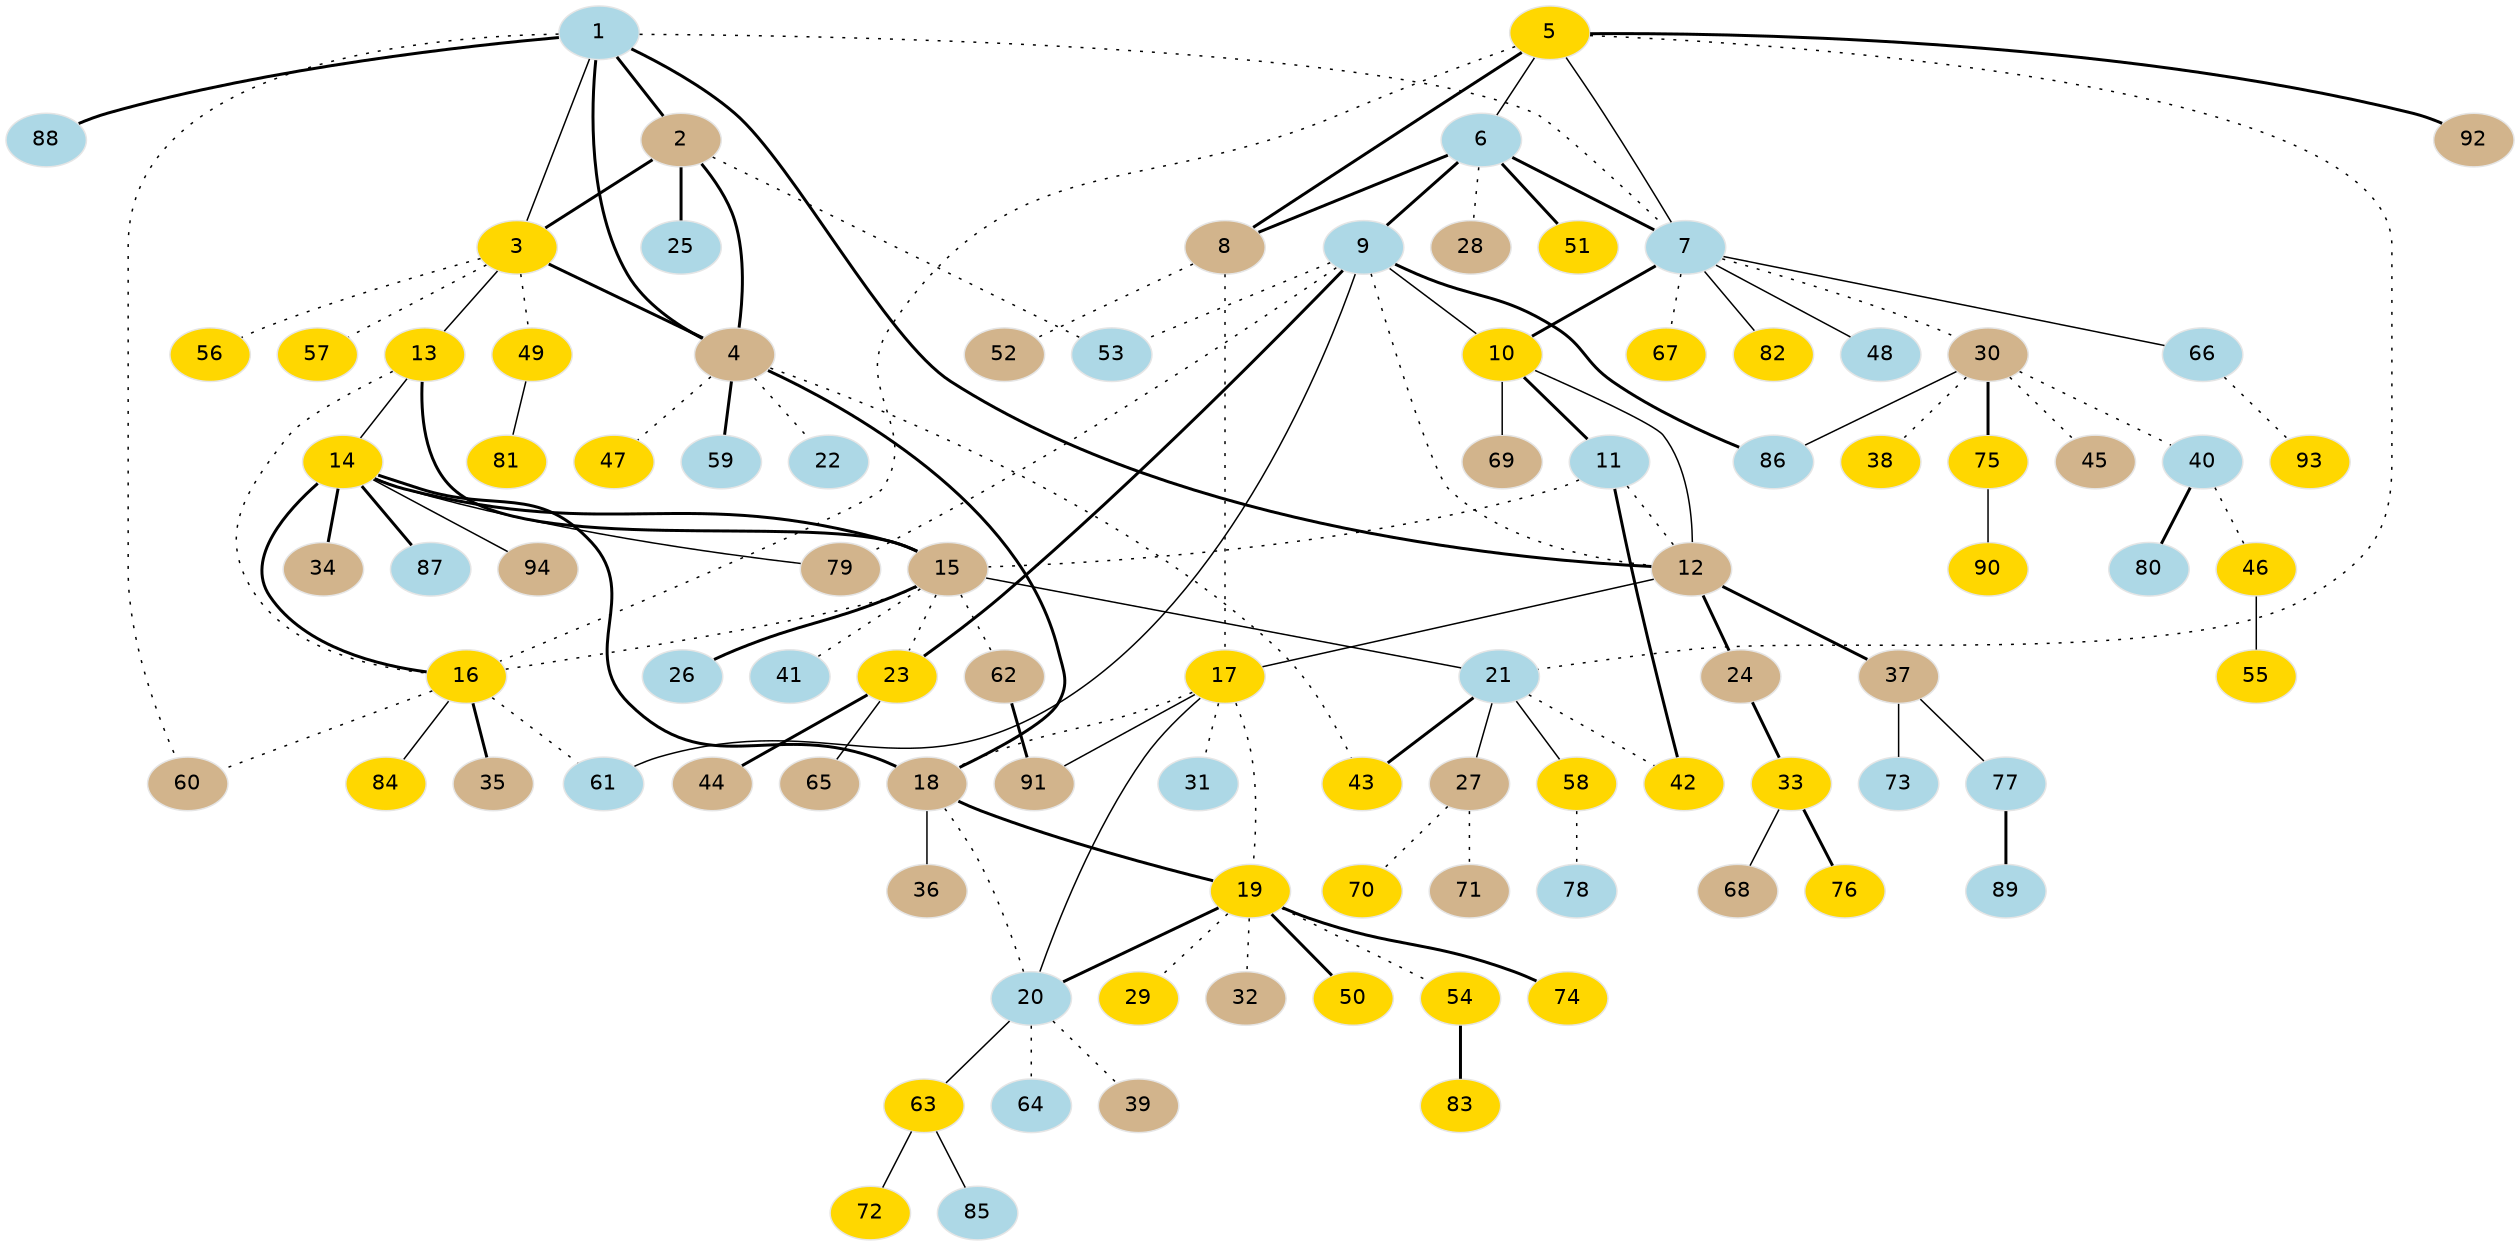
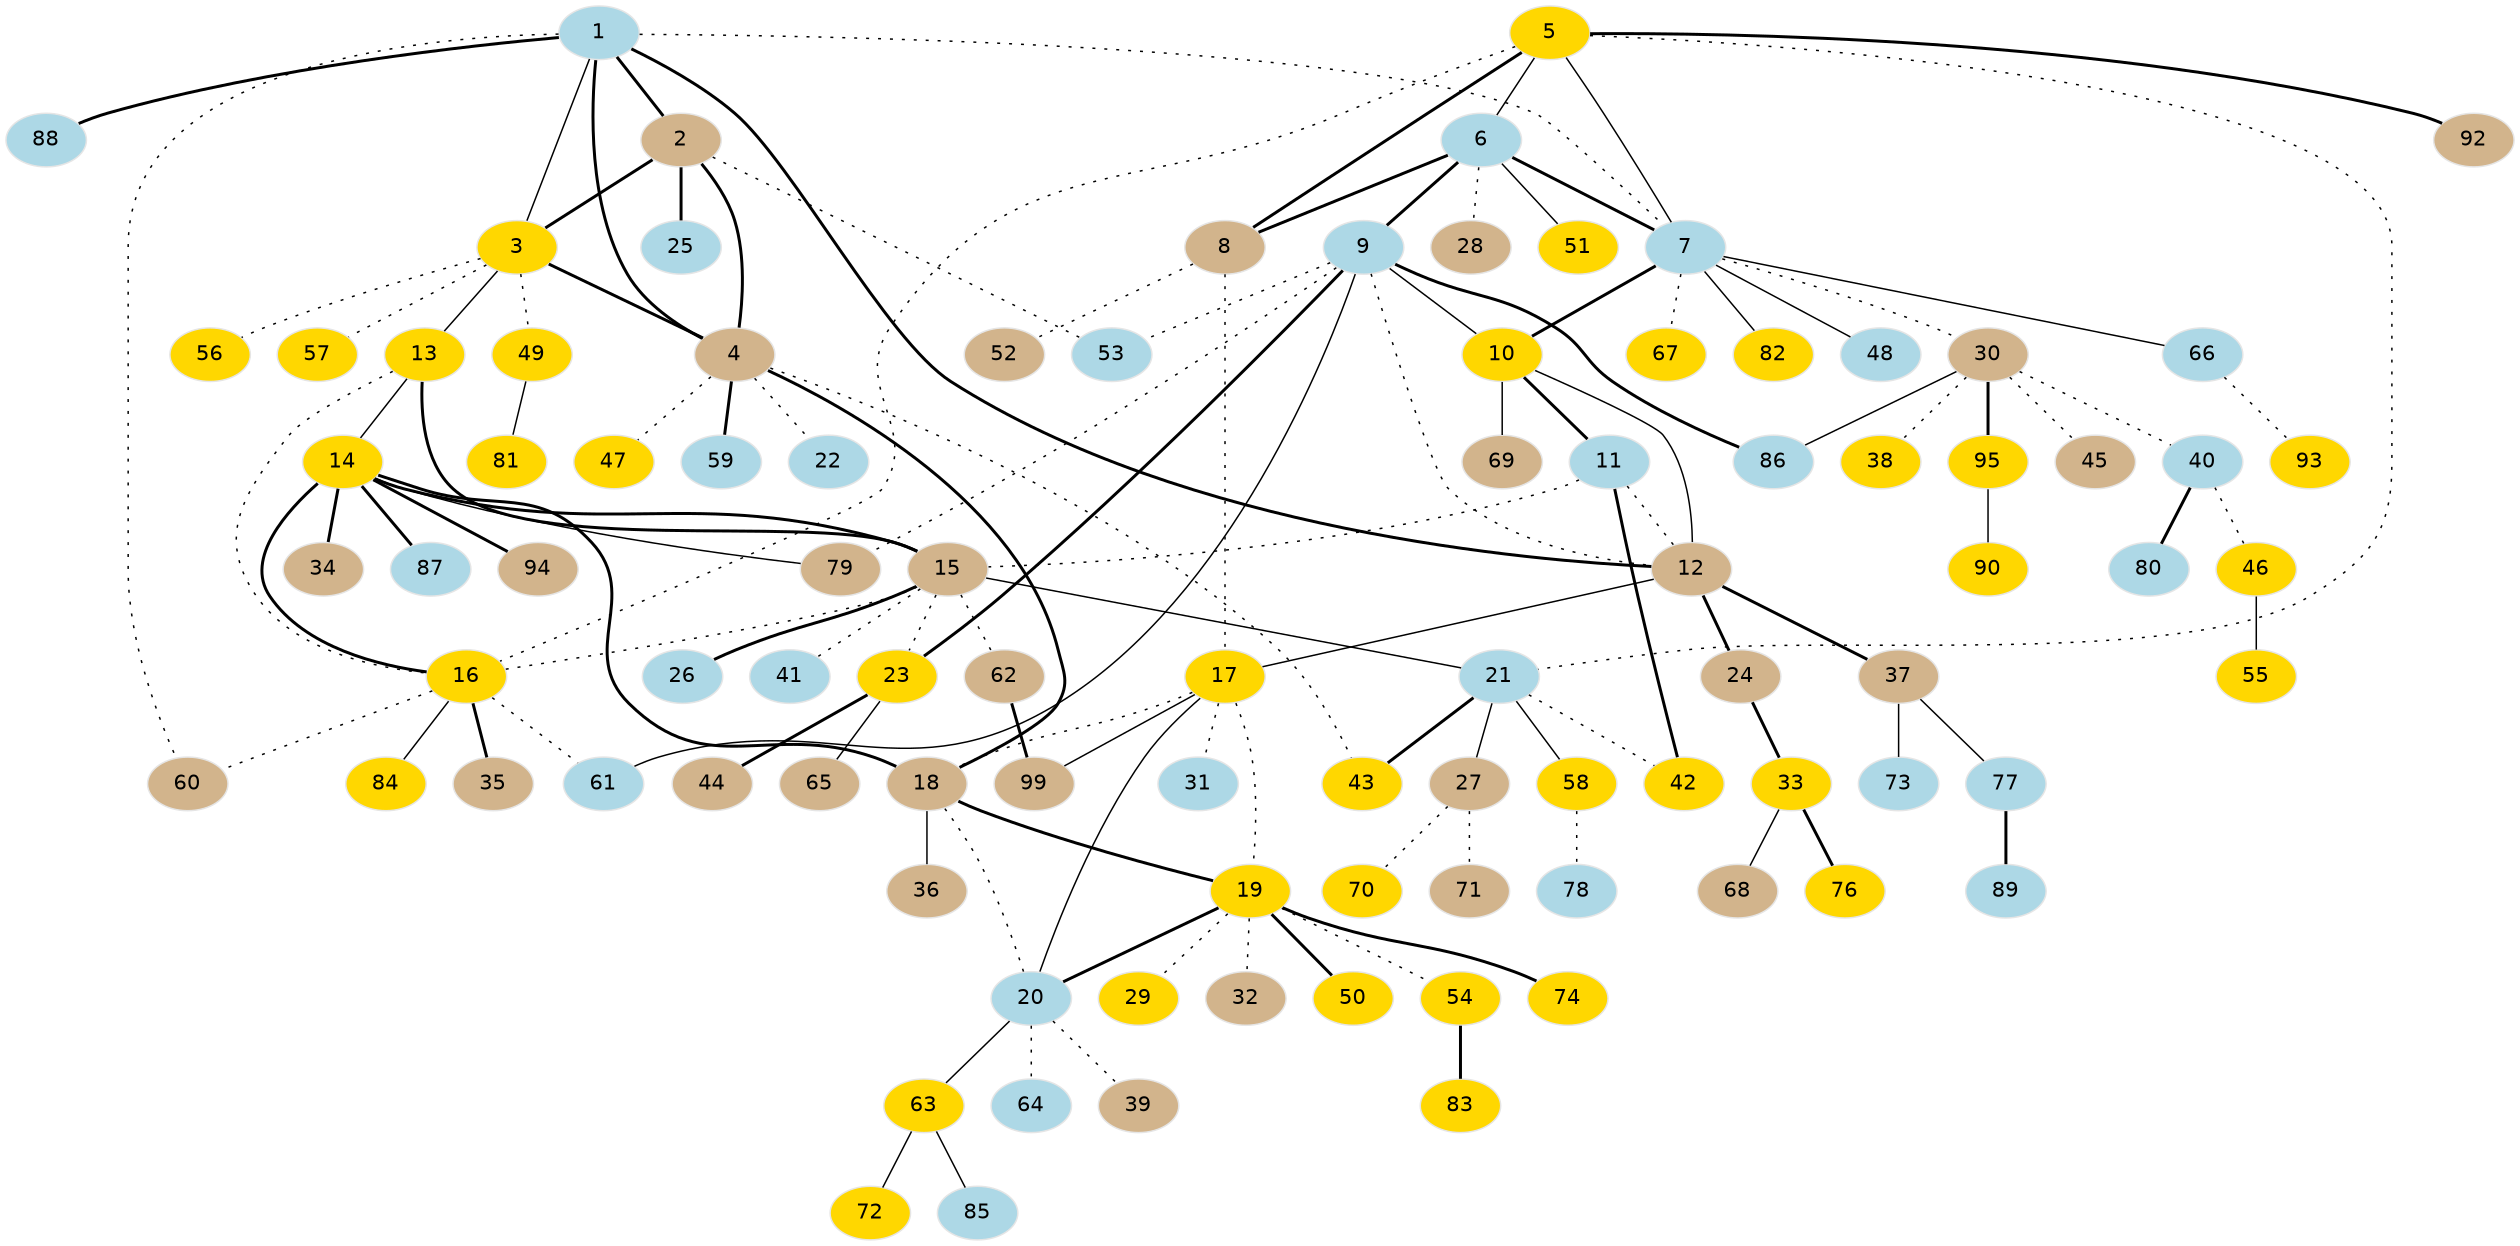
edge "6" -- "51": style bold -> solid
node "75": label "75" -> "95"
edge "14" -- "94": style solid -> bold
node "91": label "91" -> "99"
